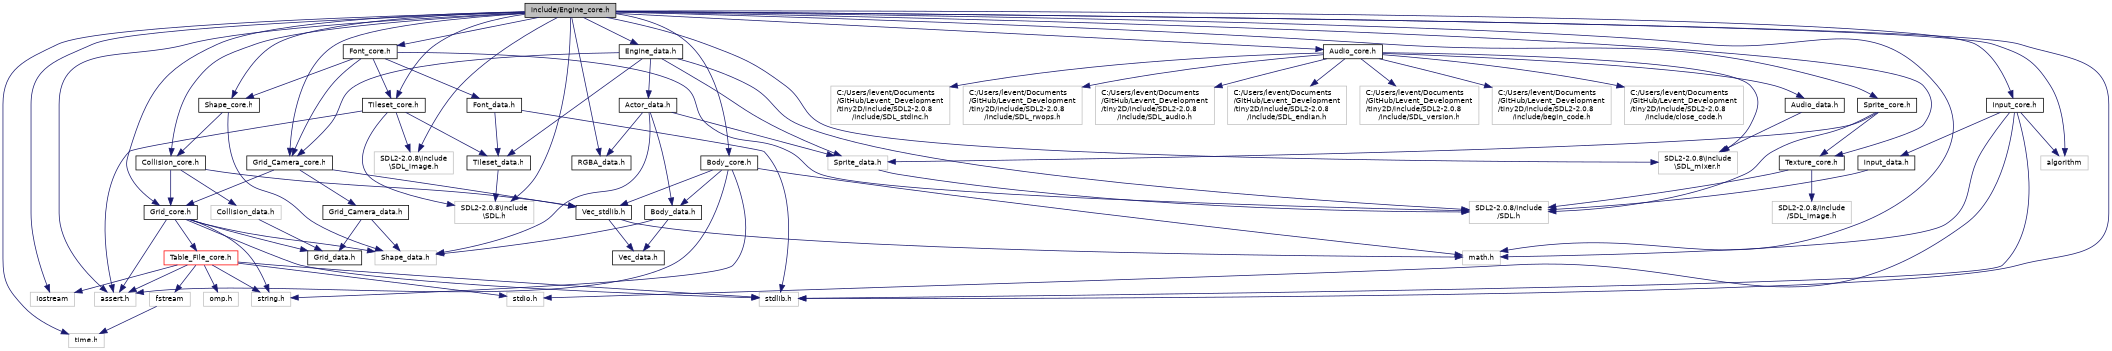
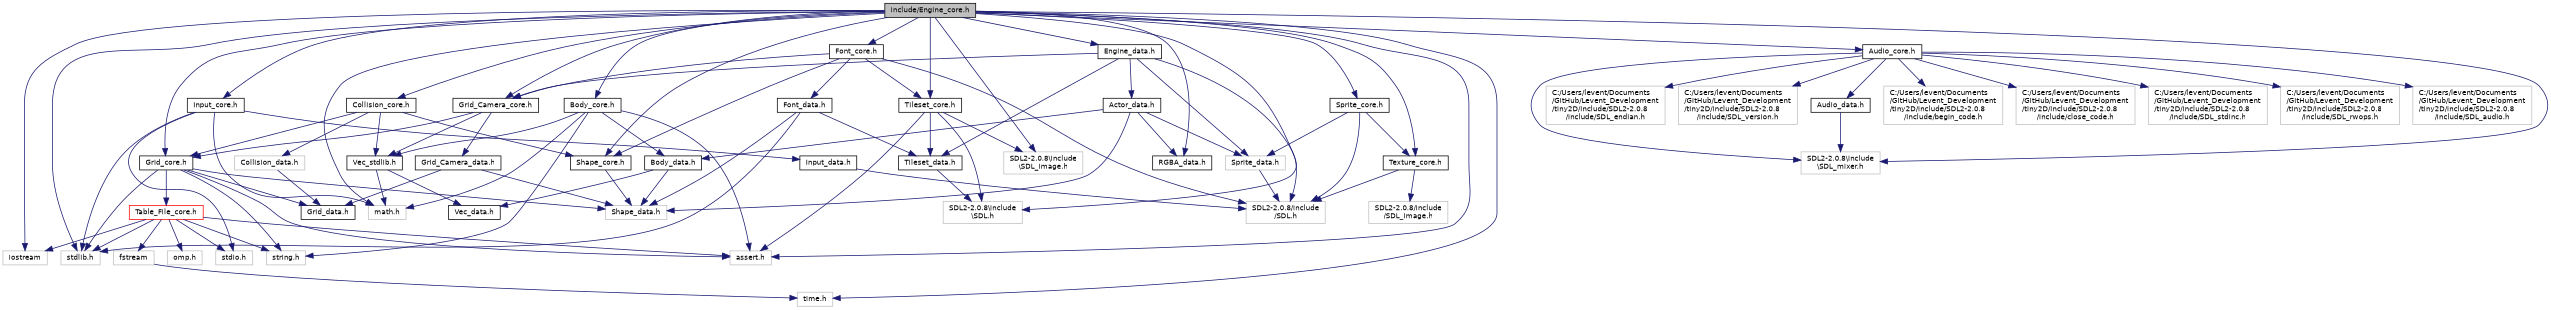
edge "Shape_core.h" -> "Collision_core.h": reversed
edge "Font_data.h" -> "Shape_data.h": added
node "algorithm": removed
